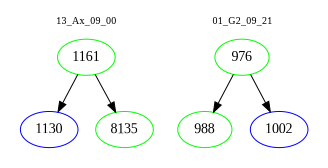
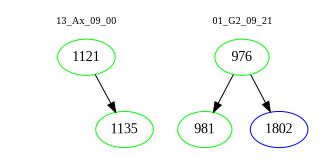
node "1161": label "1161" -> "1121"
node "1130": removed
node "8135": label "8135" -> "1135"
node "988": label "988" -> "981"
node "1002": label "1002" -> "1802"
